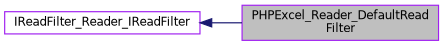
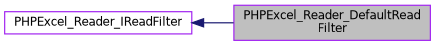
node "IReadFilter_Reader_IReadFilter": label "IReadFilter_Reader_IReadFilter" -> "PHPExcel_Reader_IReadFilter"
